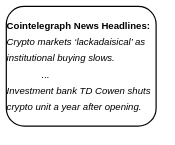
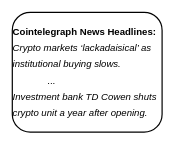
node "Cointelegraph News Headlines: Crypto markets ‘lackadaisical’ as institutional buying slows. ... Investment bank TD Cowen shuts crypto unit a year after opening.": moved (81, 66) -> (87, 72)
